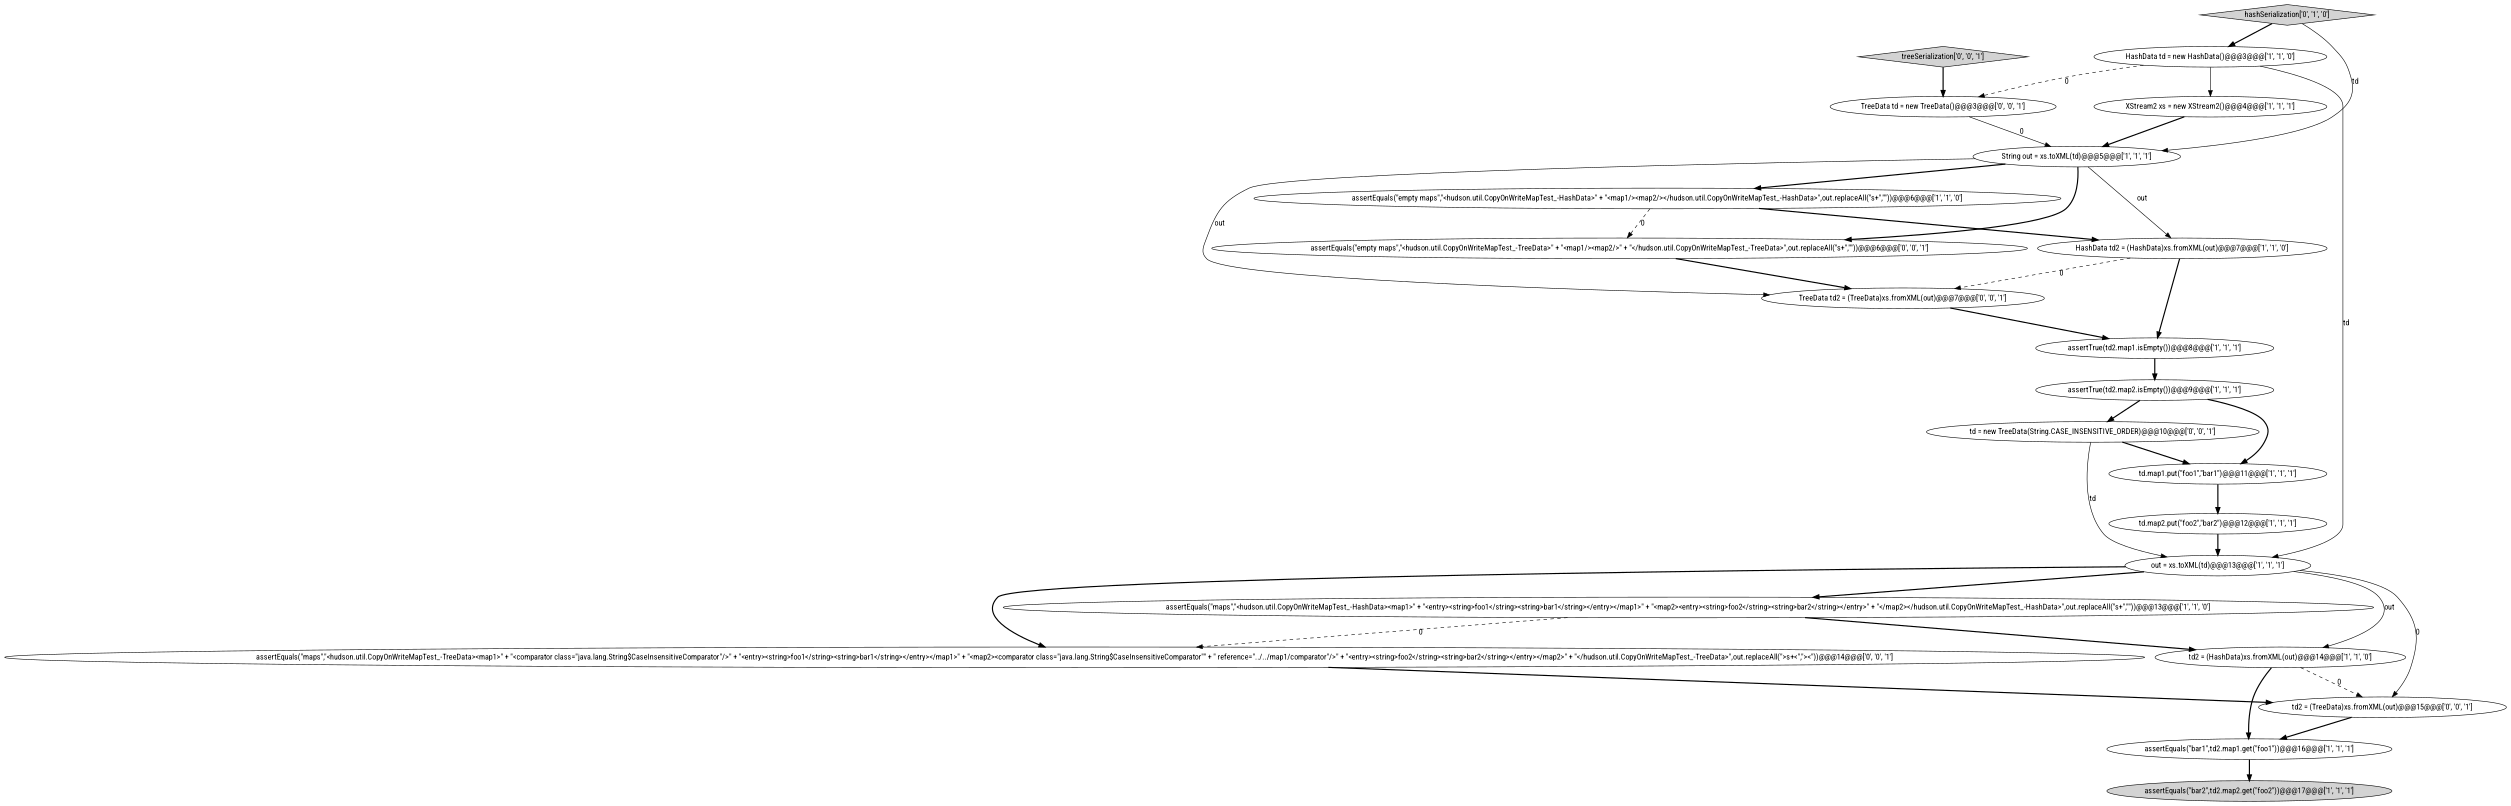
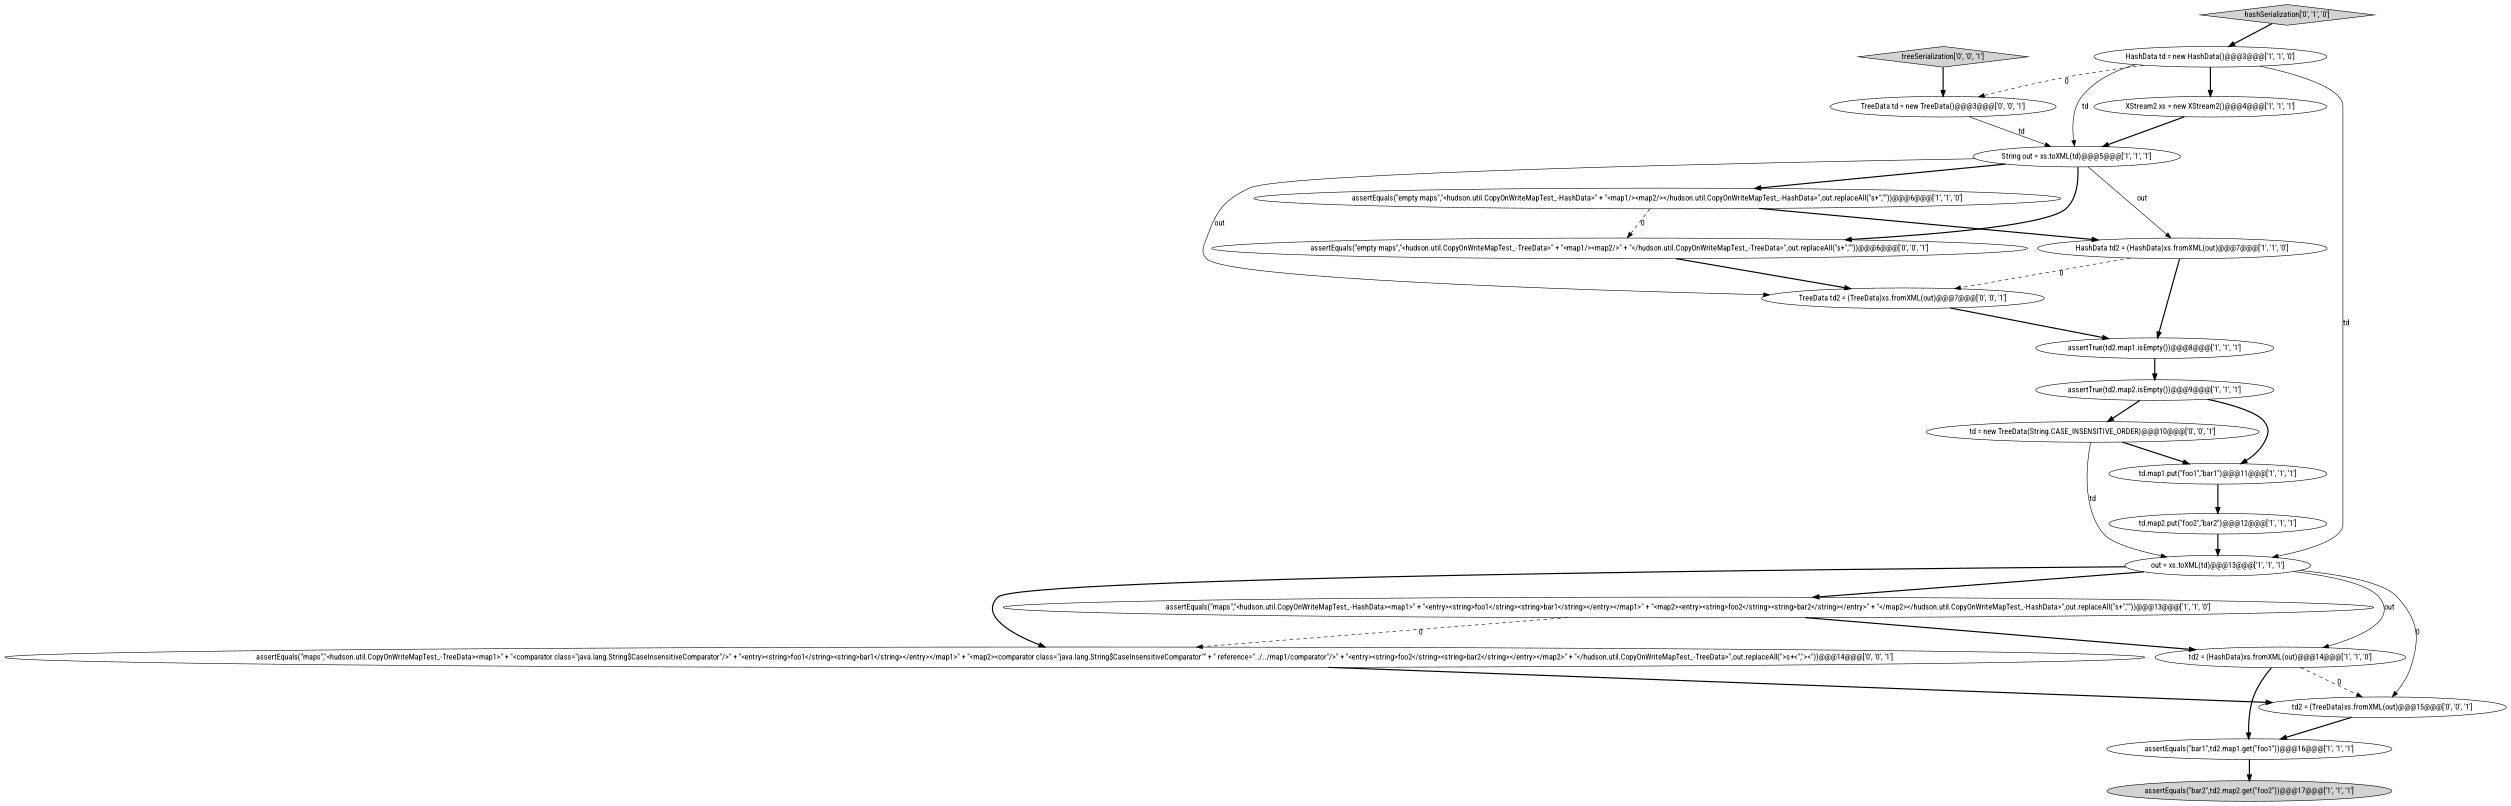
edge "HashData td = new HashData()@@@3@@@['1', '1', '0']" -> "XStream2 xs = new XStream2()@@@4@@@['1', '1', '1']": style solid -> bold
edge "hashSerialization['0', '1', '0']" -> "String out = xs.toXML(td)@@@5@@@['1', '1', '1']": now "HashData td = new HashData()@@@3@@@['1', '1', '0']" -> "String out = xs.toXML(td)@@@5@@@['1', '1', '1']"
edge "TreeData td = new TreeData()@@@3@@@['0', '0', '1']" -> "String out = xs.toXML(td)@@@5@@@['1', '1', '1']": label "0" -> "td"
